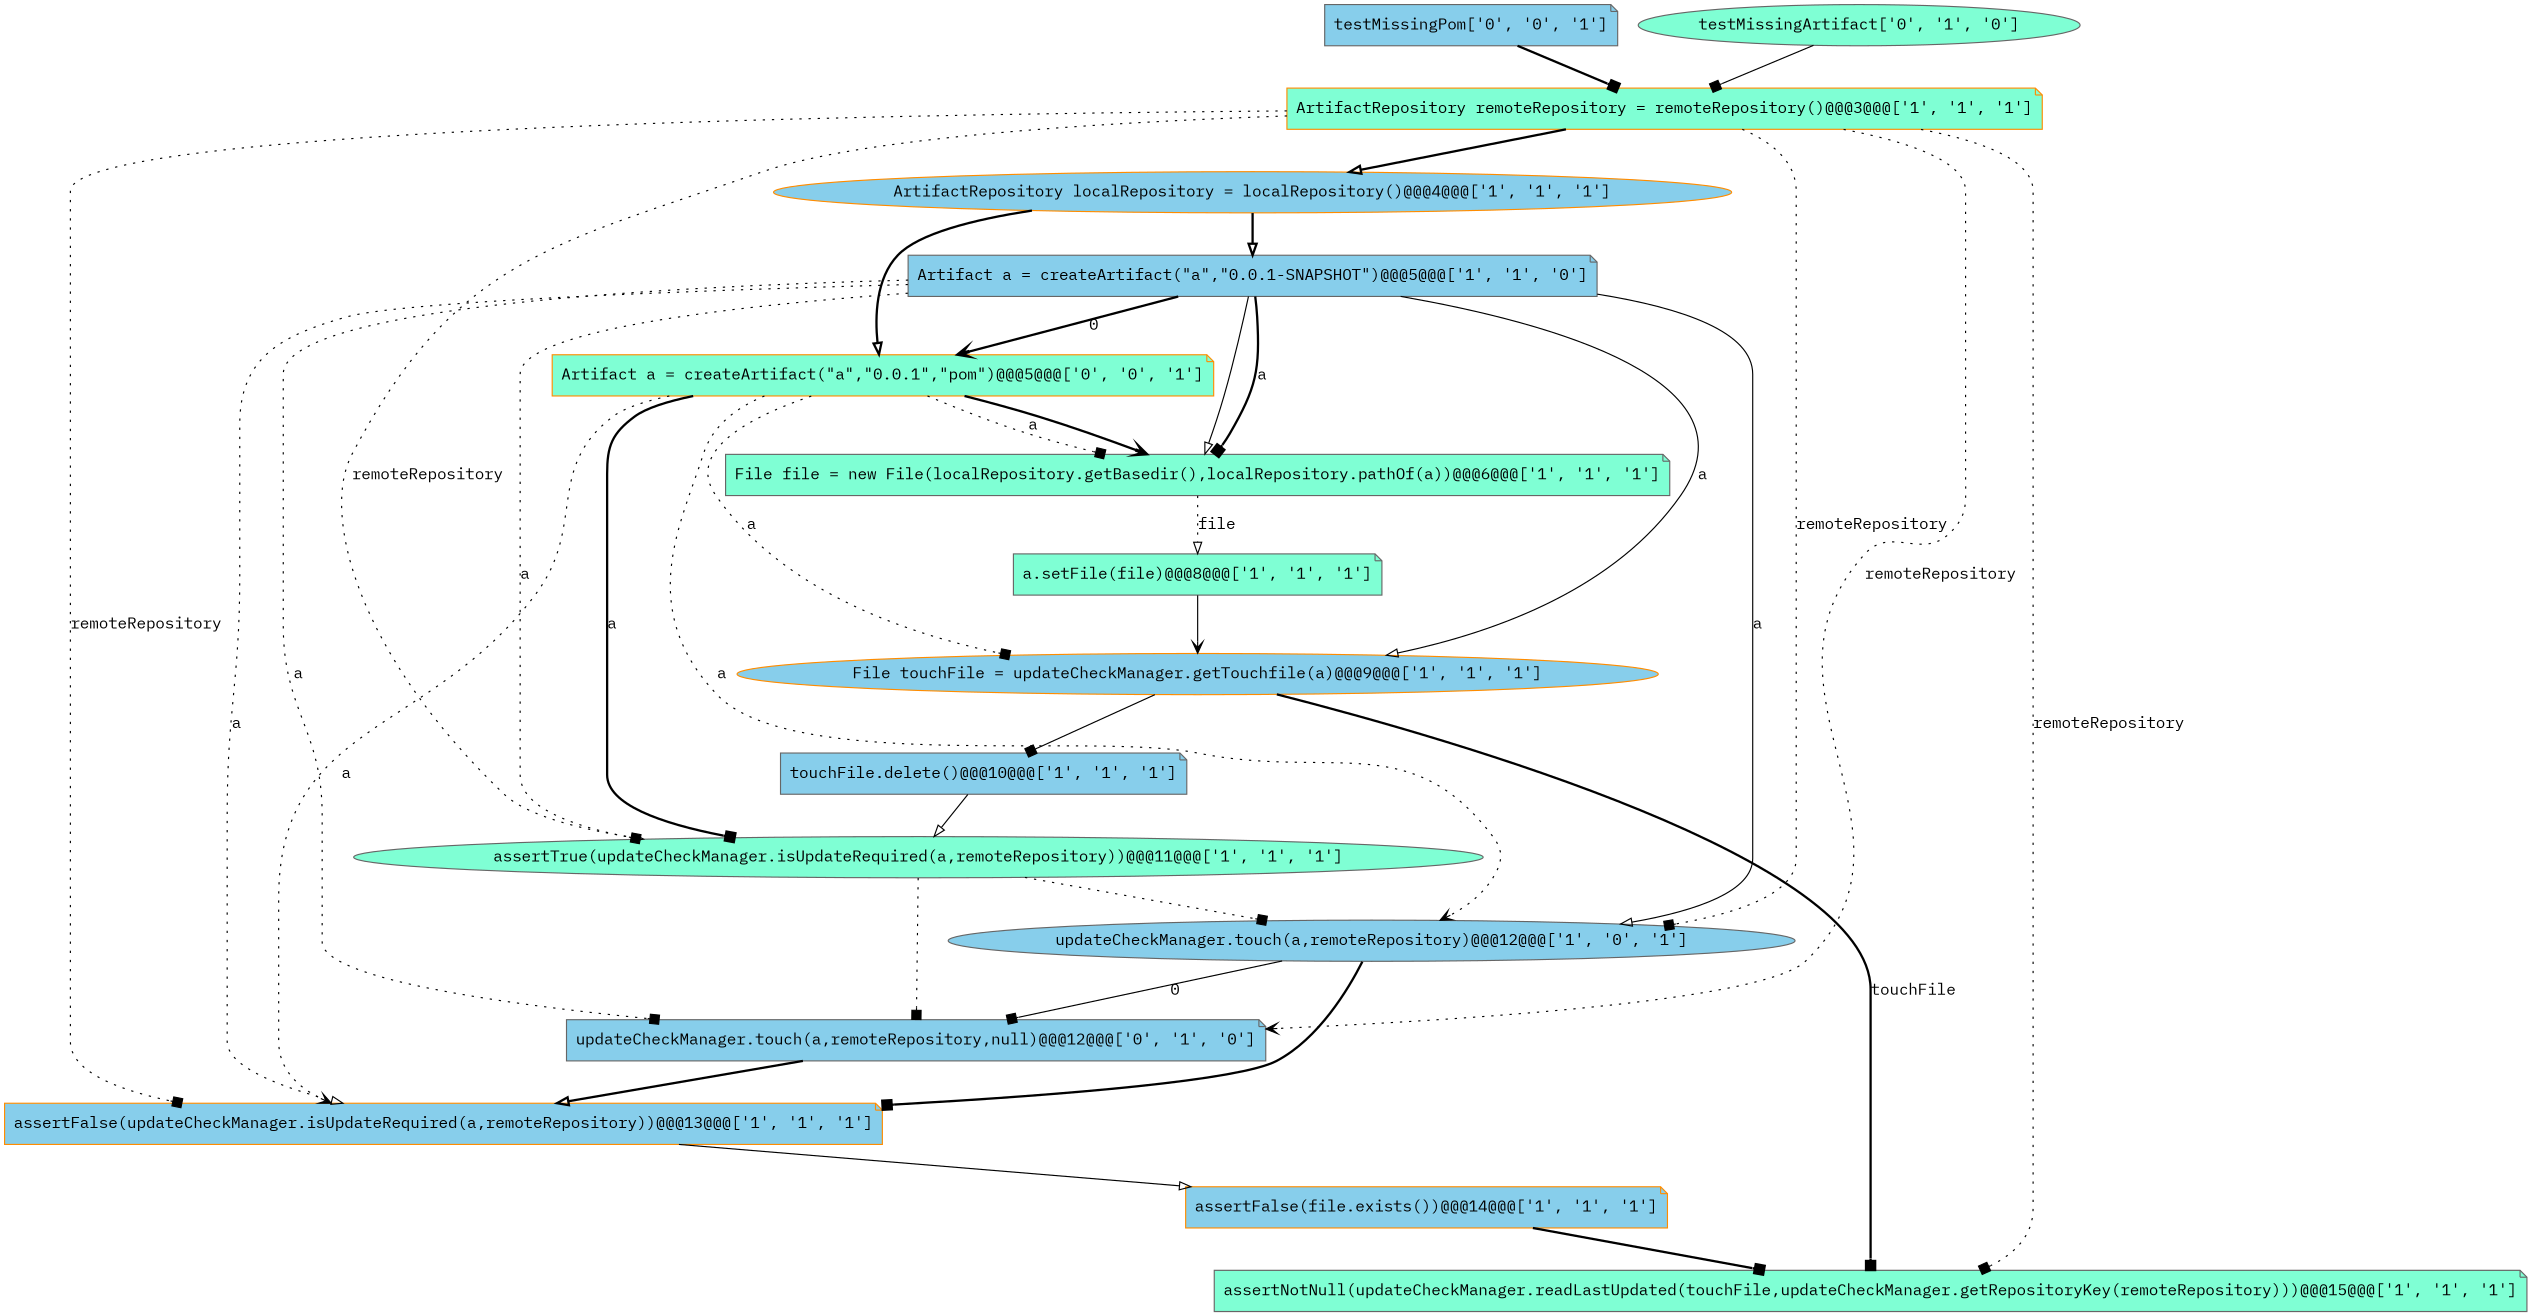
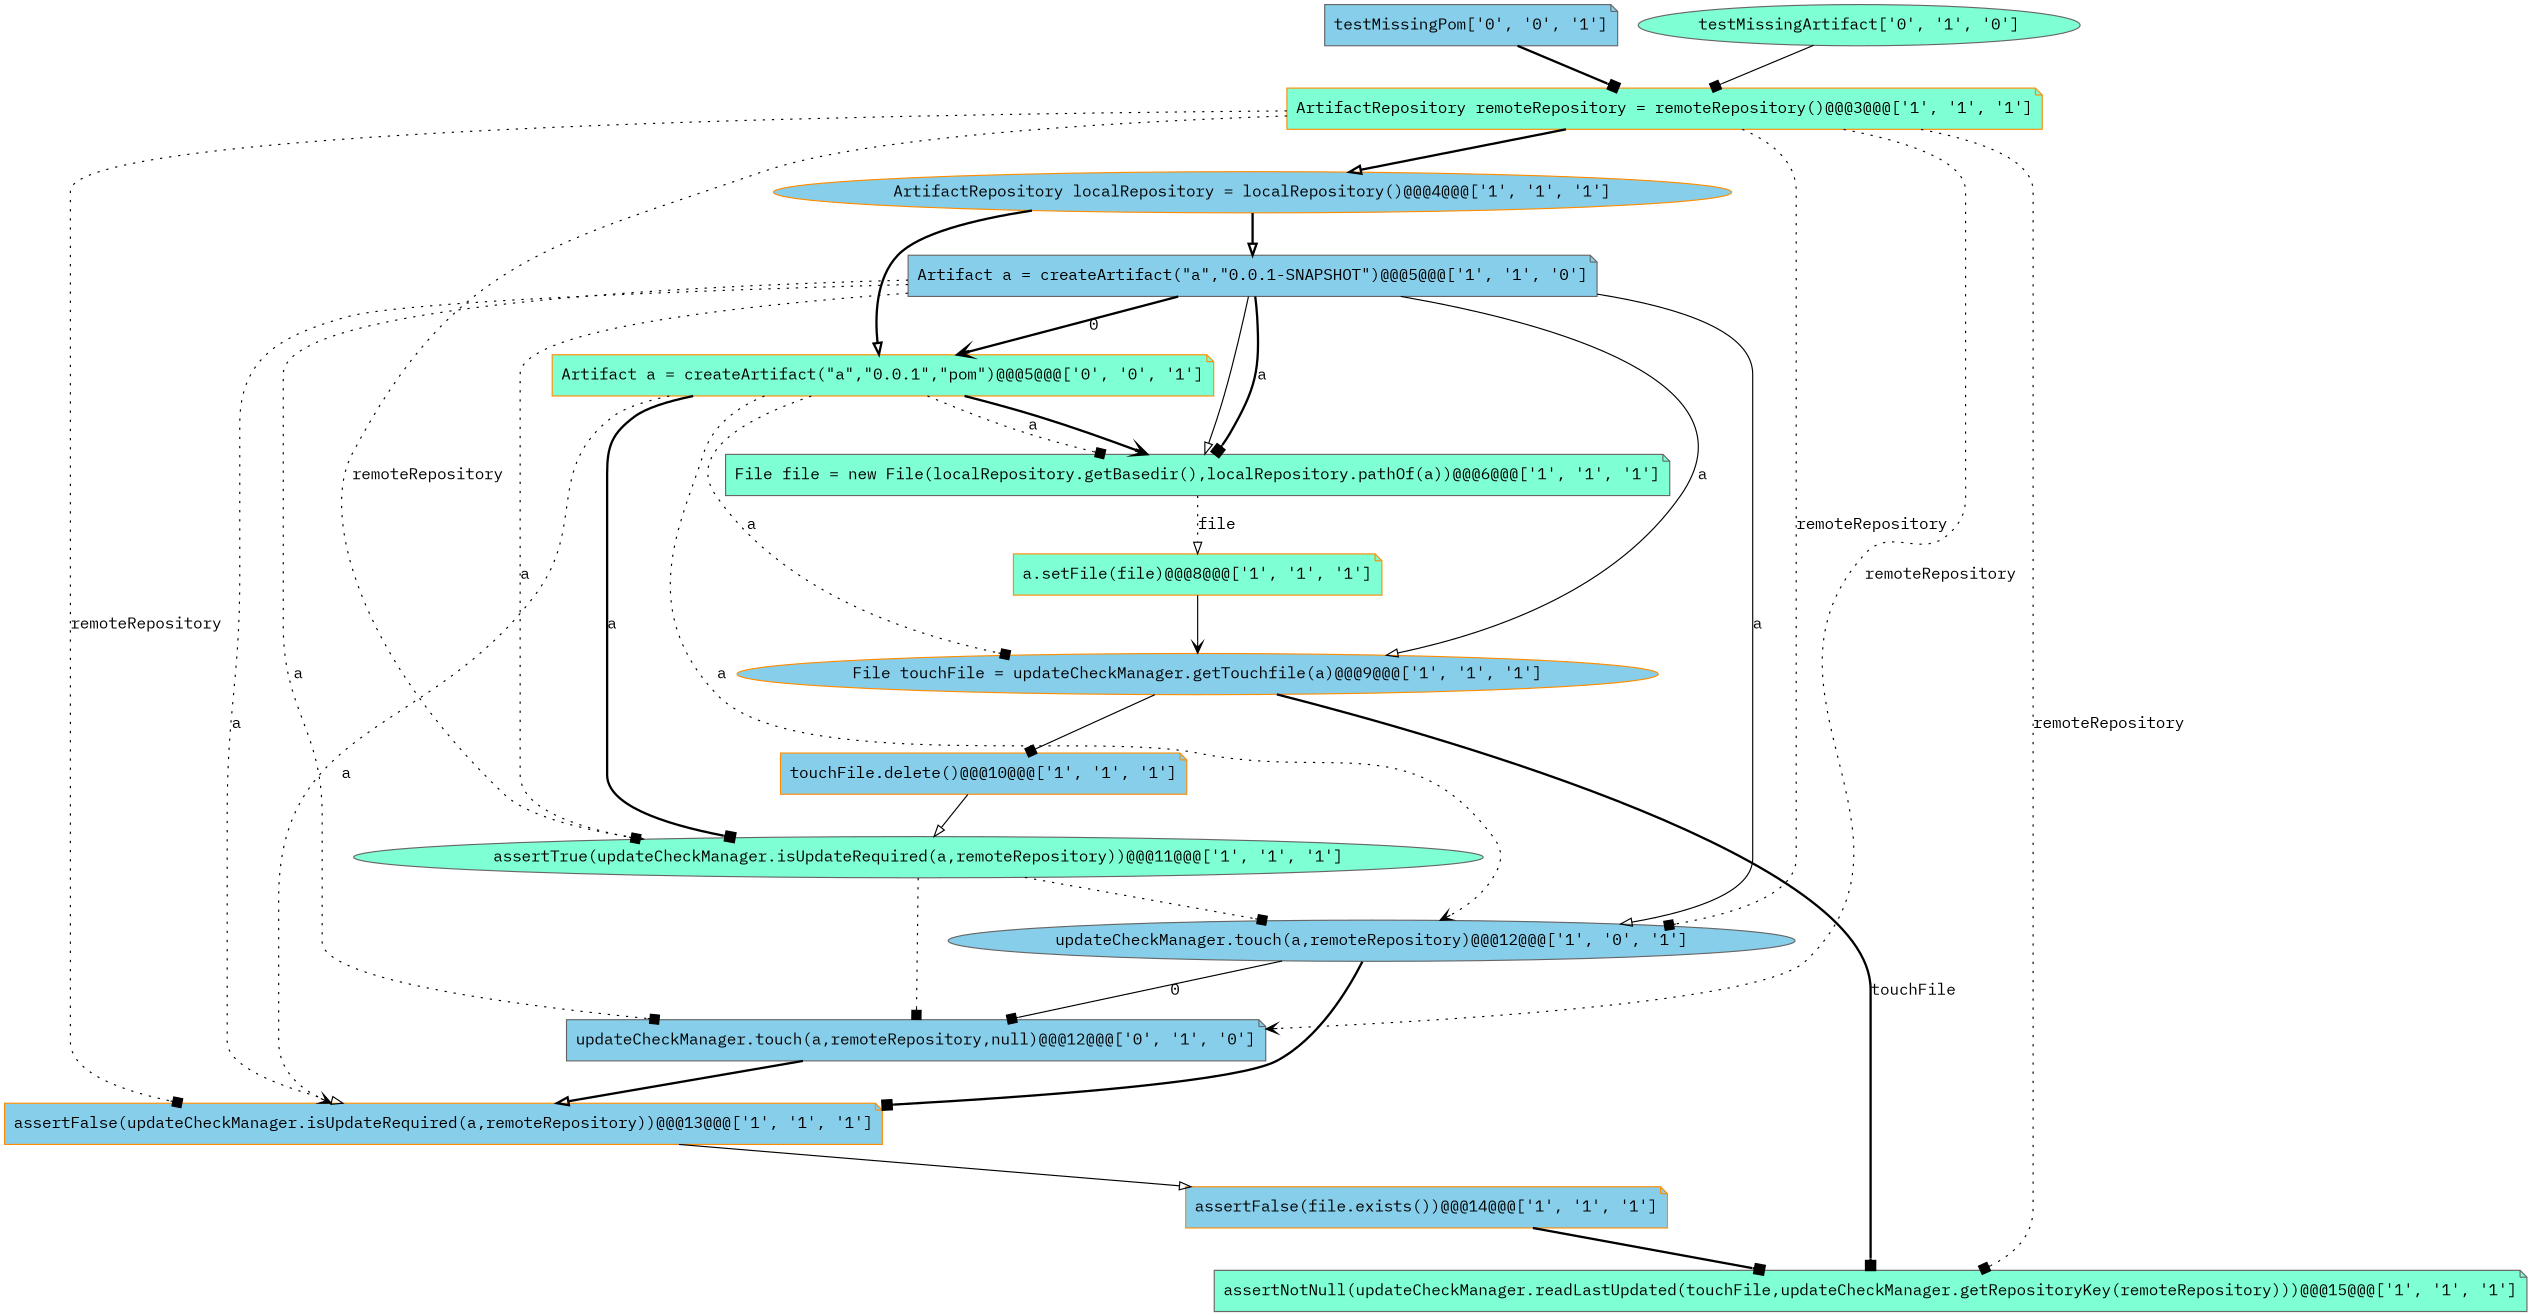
node "a.setFile(file)@@@8@@@['1', '1', '1']": color gray40 -> darkorange
node "touchFile.delete()@@@10@@@['1', '1', '1']": color gray40 -> darkorange
